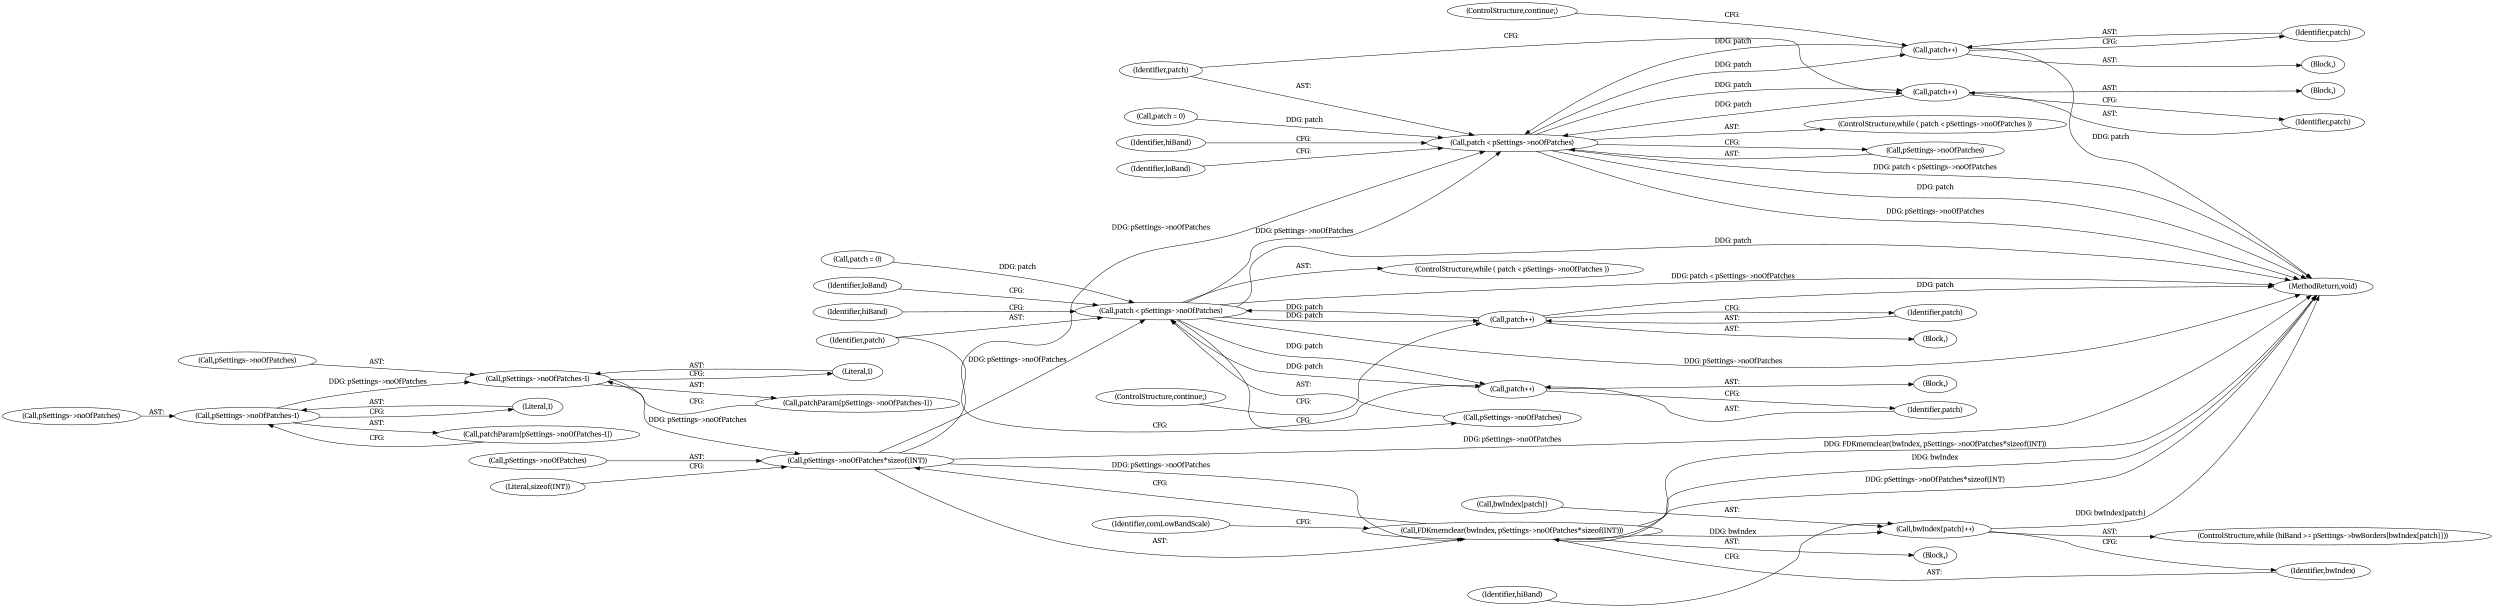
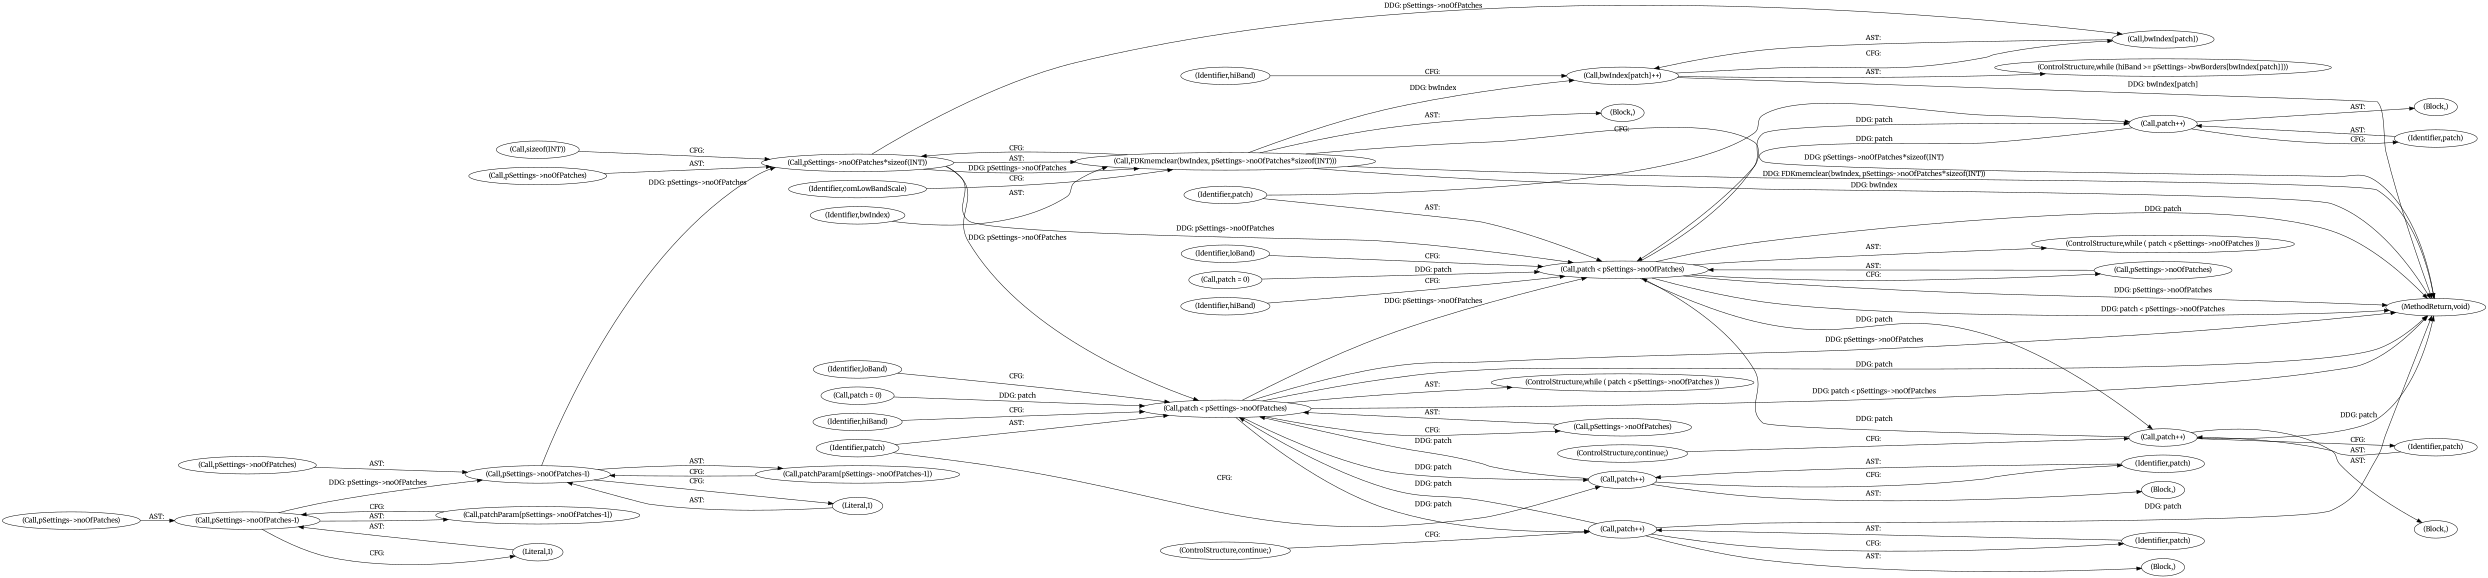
edge "(Call,pSettings->noOfPatches*sizeof(INT))" -> "(MethodReturn,void)": now "(Call,pSettings->noOfPatches*sizeof(INT))" -> "(Call,bwIndex[patch])"
node "(Literal,sizeof(INT))": label "(Literal,sizeof(INT))" -> "(Call,sizeof(INT))"
edge "(Call,bwIndex[patch]++)" -> "(Identifier,bwIndex)": now "(Call,bwIndex[patch]++)" -> "(Call,bwIndex[patch])"
